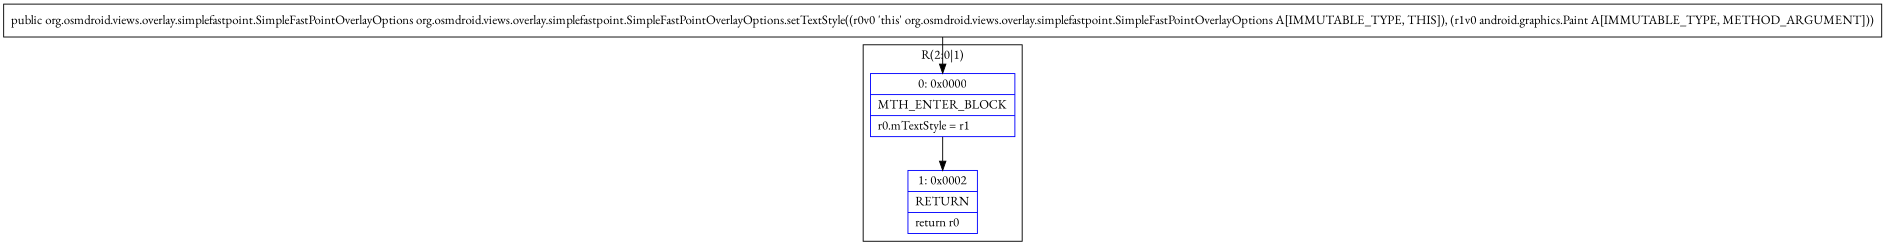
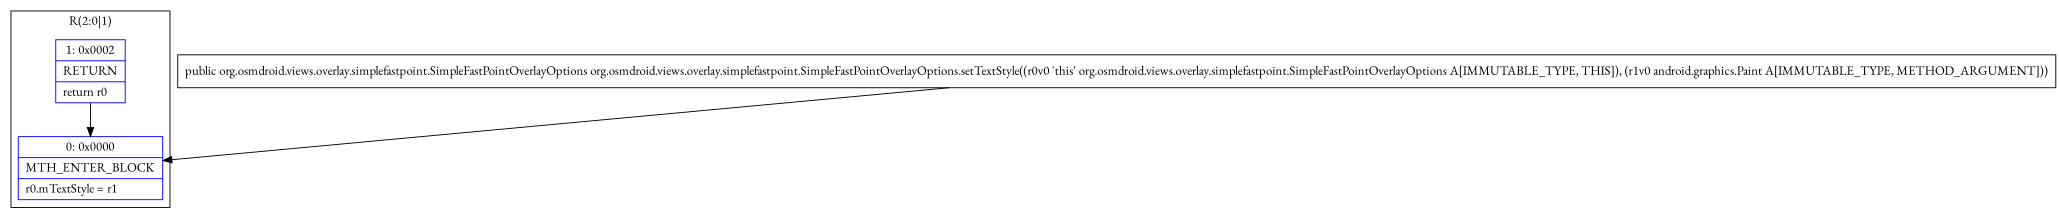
edge "0: 0x0000" -> "1: 0x0002": reversed
